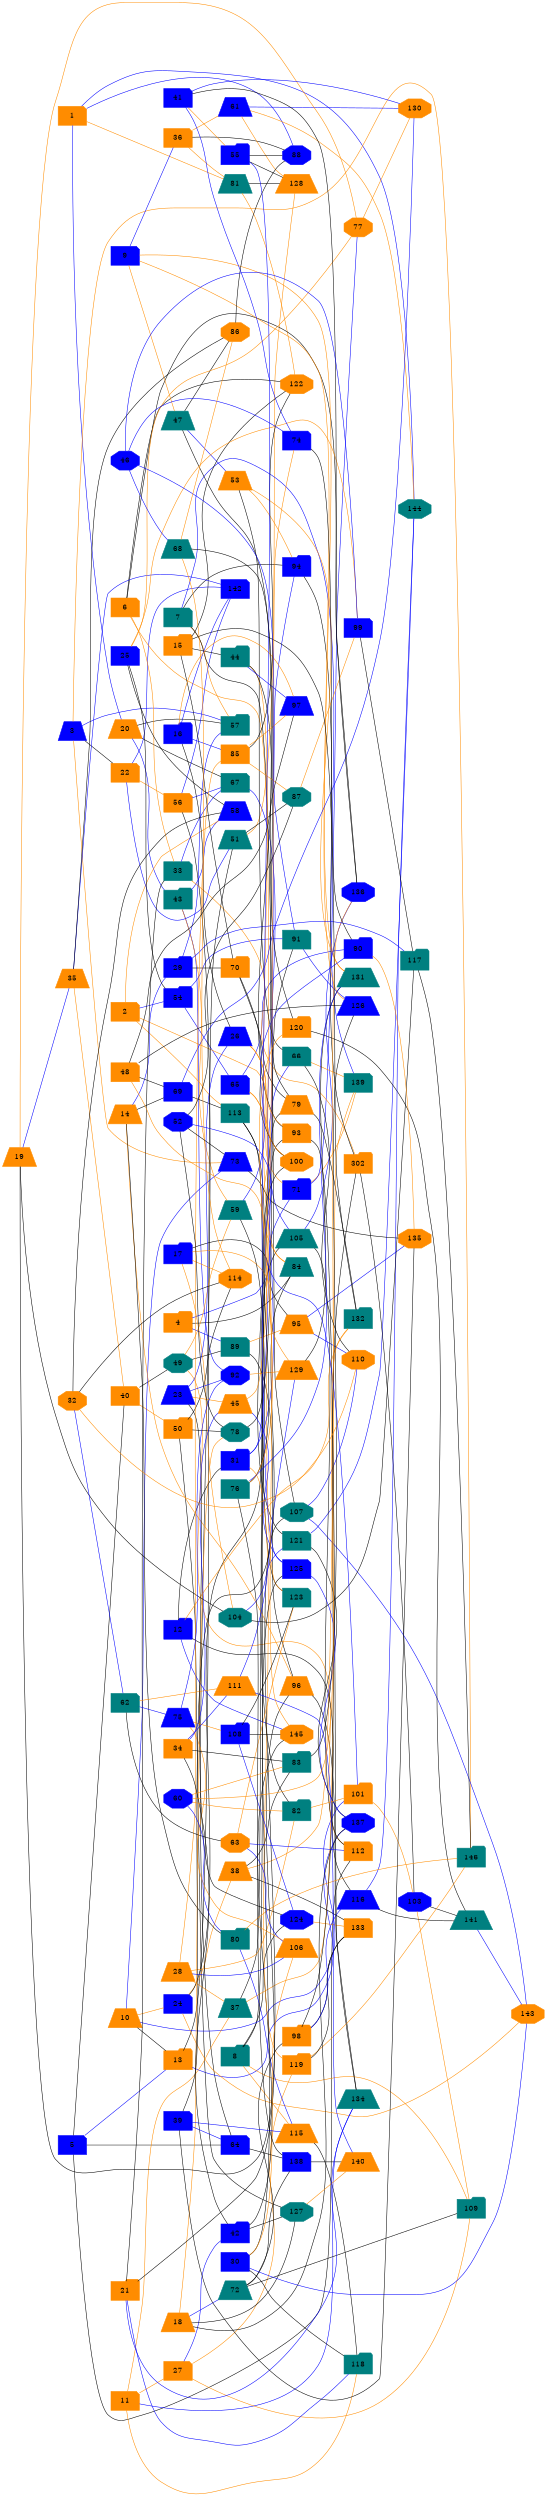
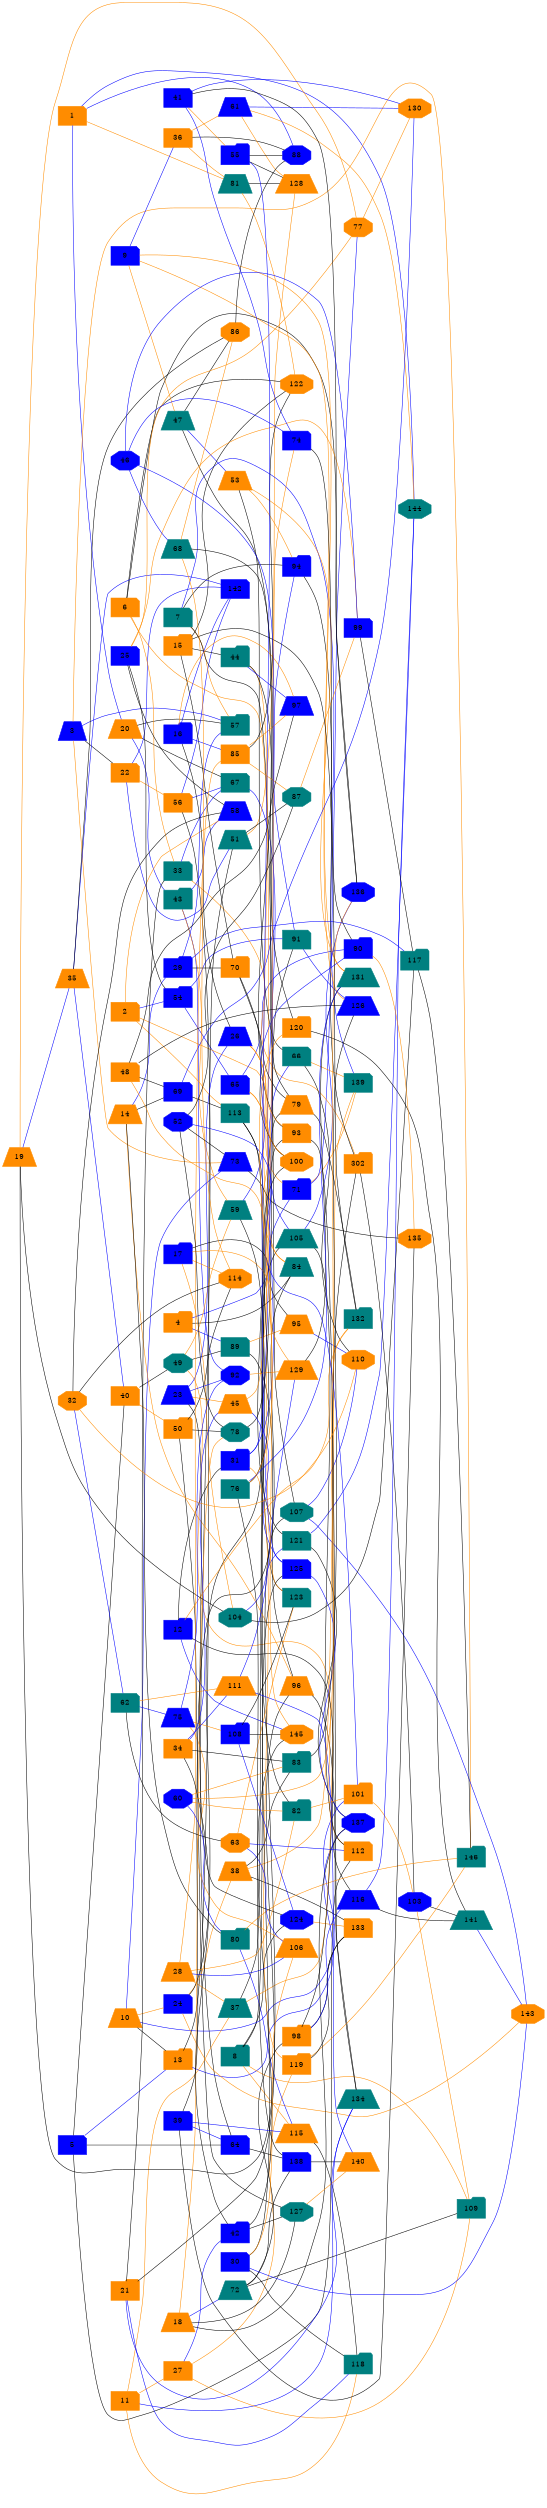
edge "35" -- "40": color darkorange -> blue
edge "135" -- "95": removed
